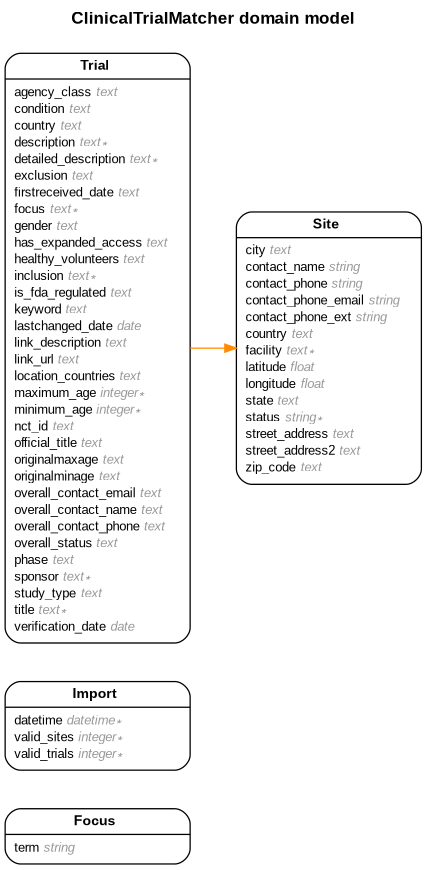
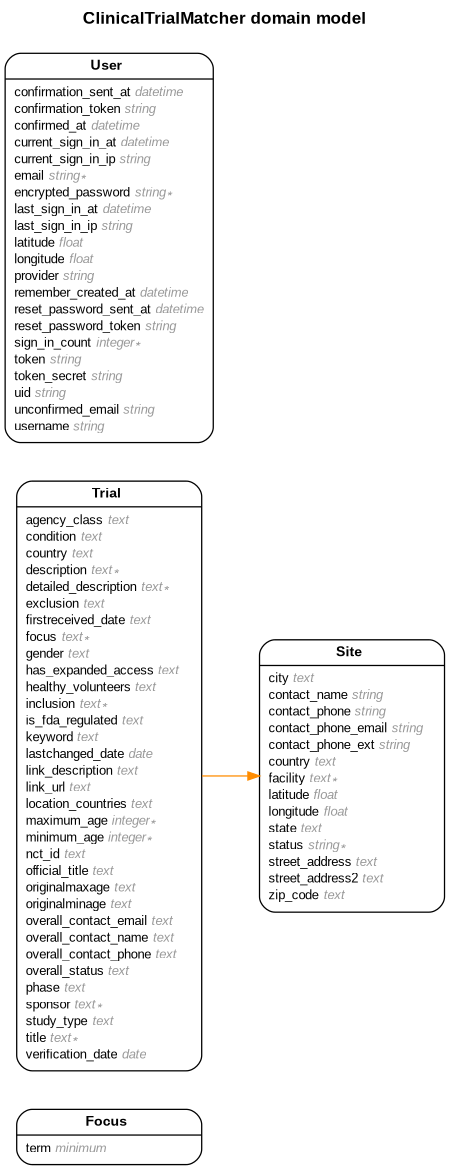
node "User": added
node "Import": removed
node "Focus": text "string" -> "minimum"
